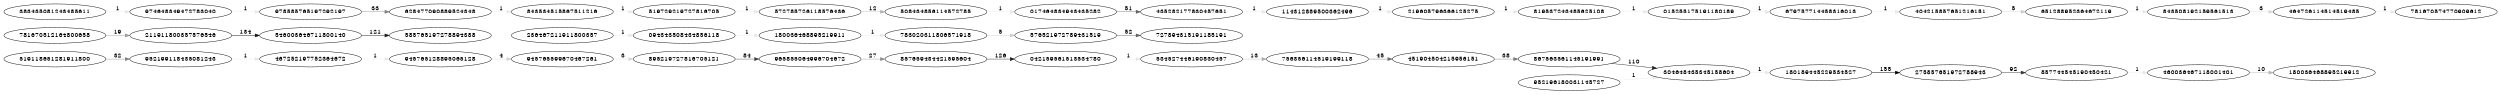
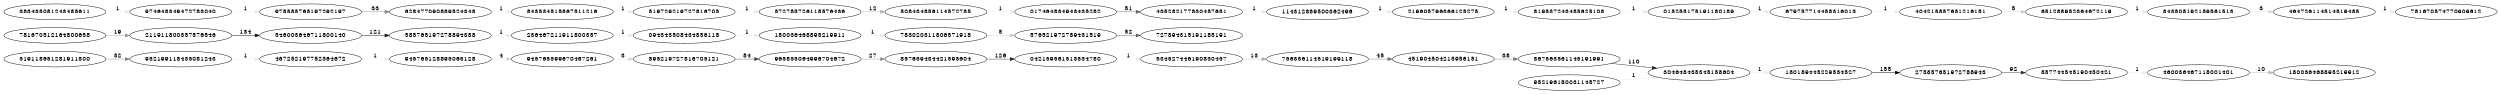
edge "585765197278894388" -> "236467211911800357": added, label "1"
